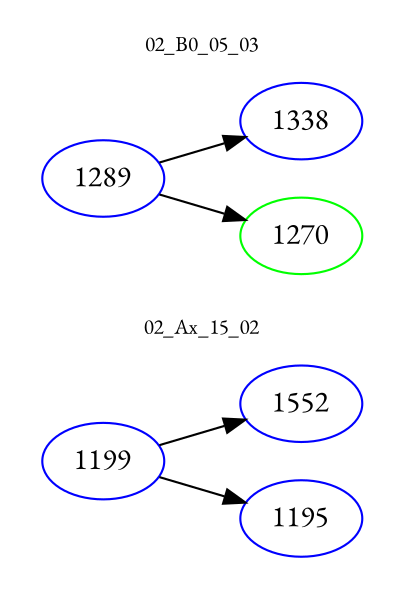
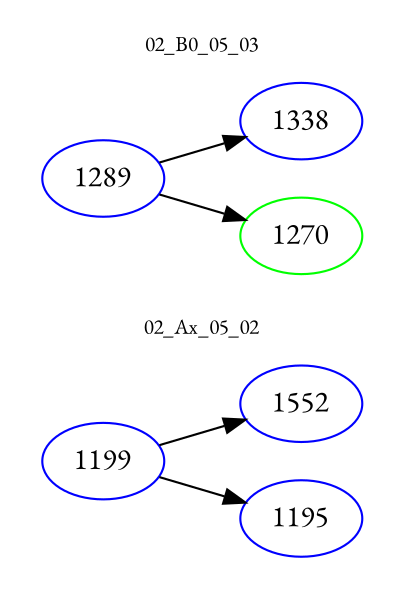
cluster "02_Ax_15_02": label "02_Ax_15_02" -> "02_Ax_05_02"
